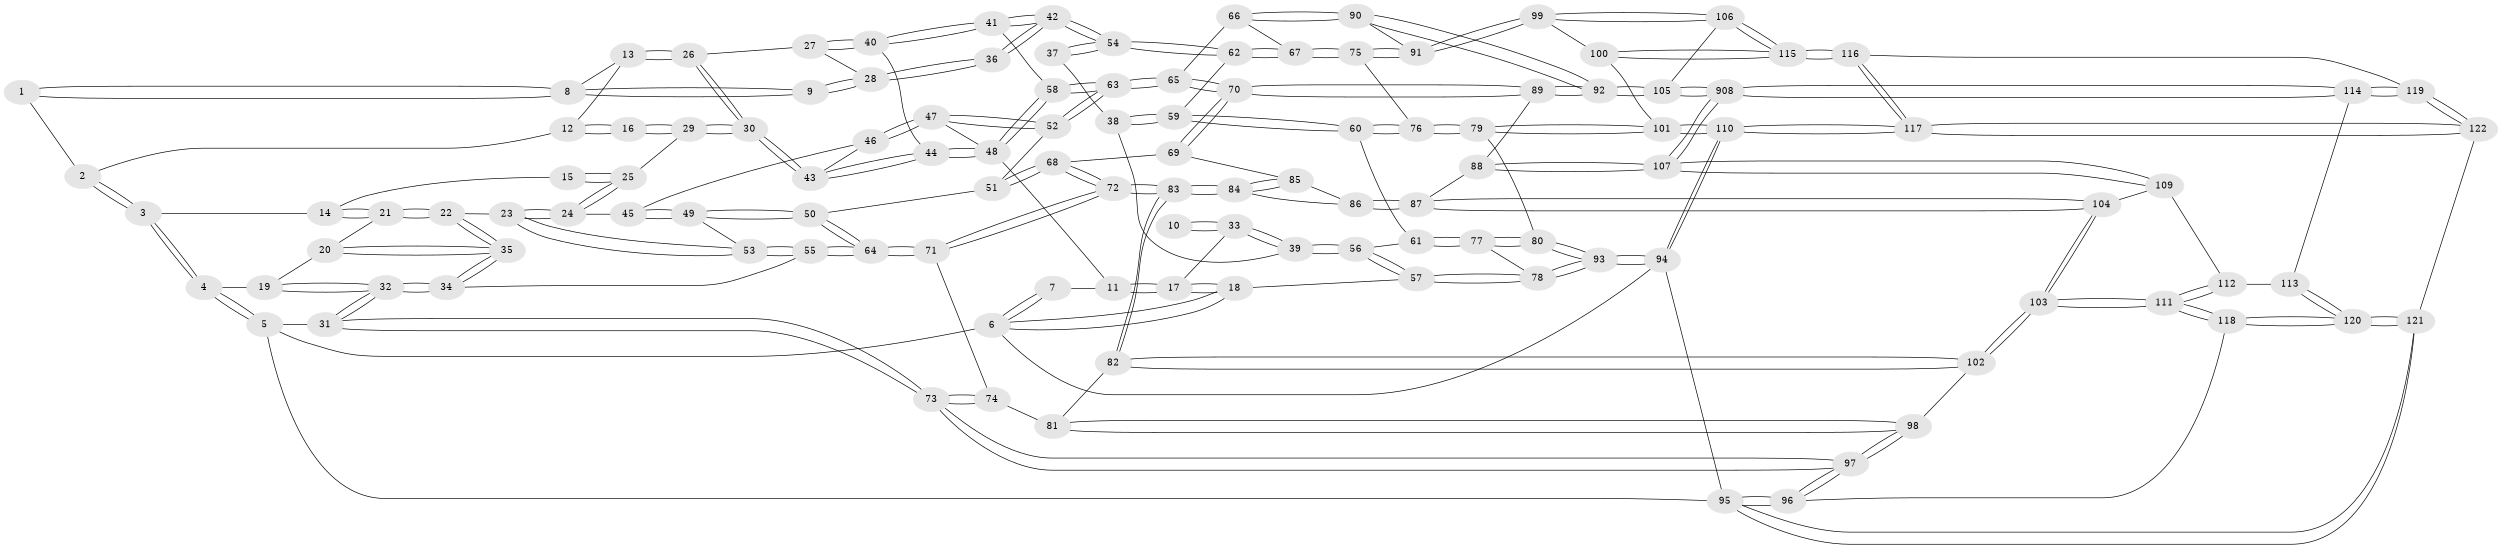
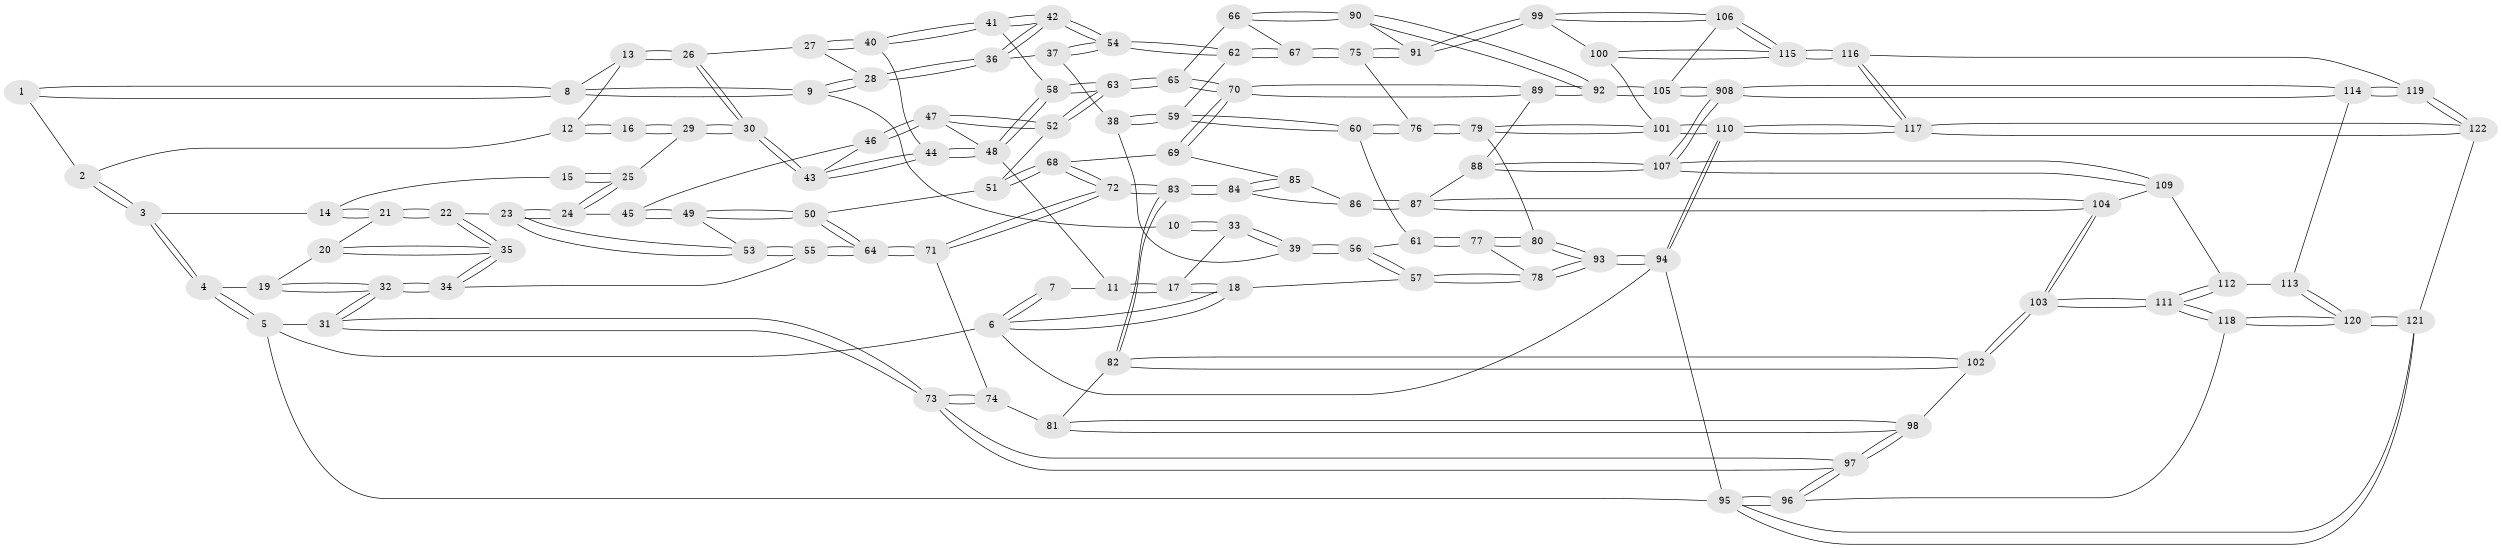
edge "37" -- "36": added
edge "9" -- "10": added
